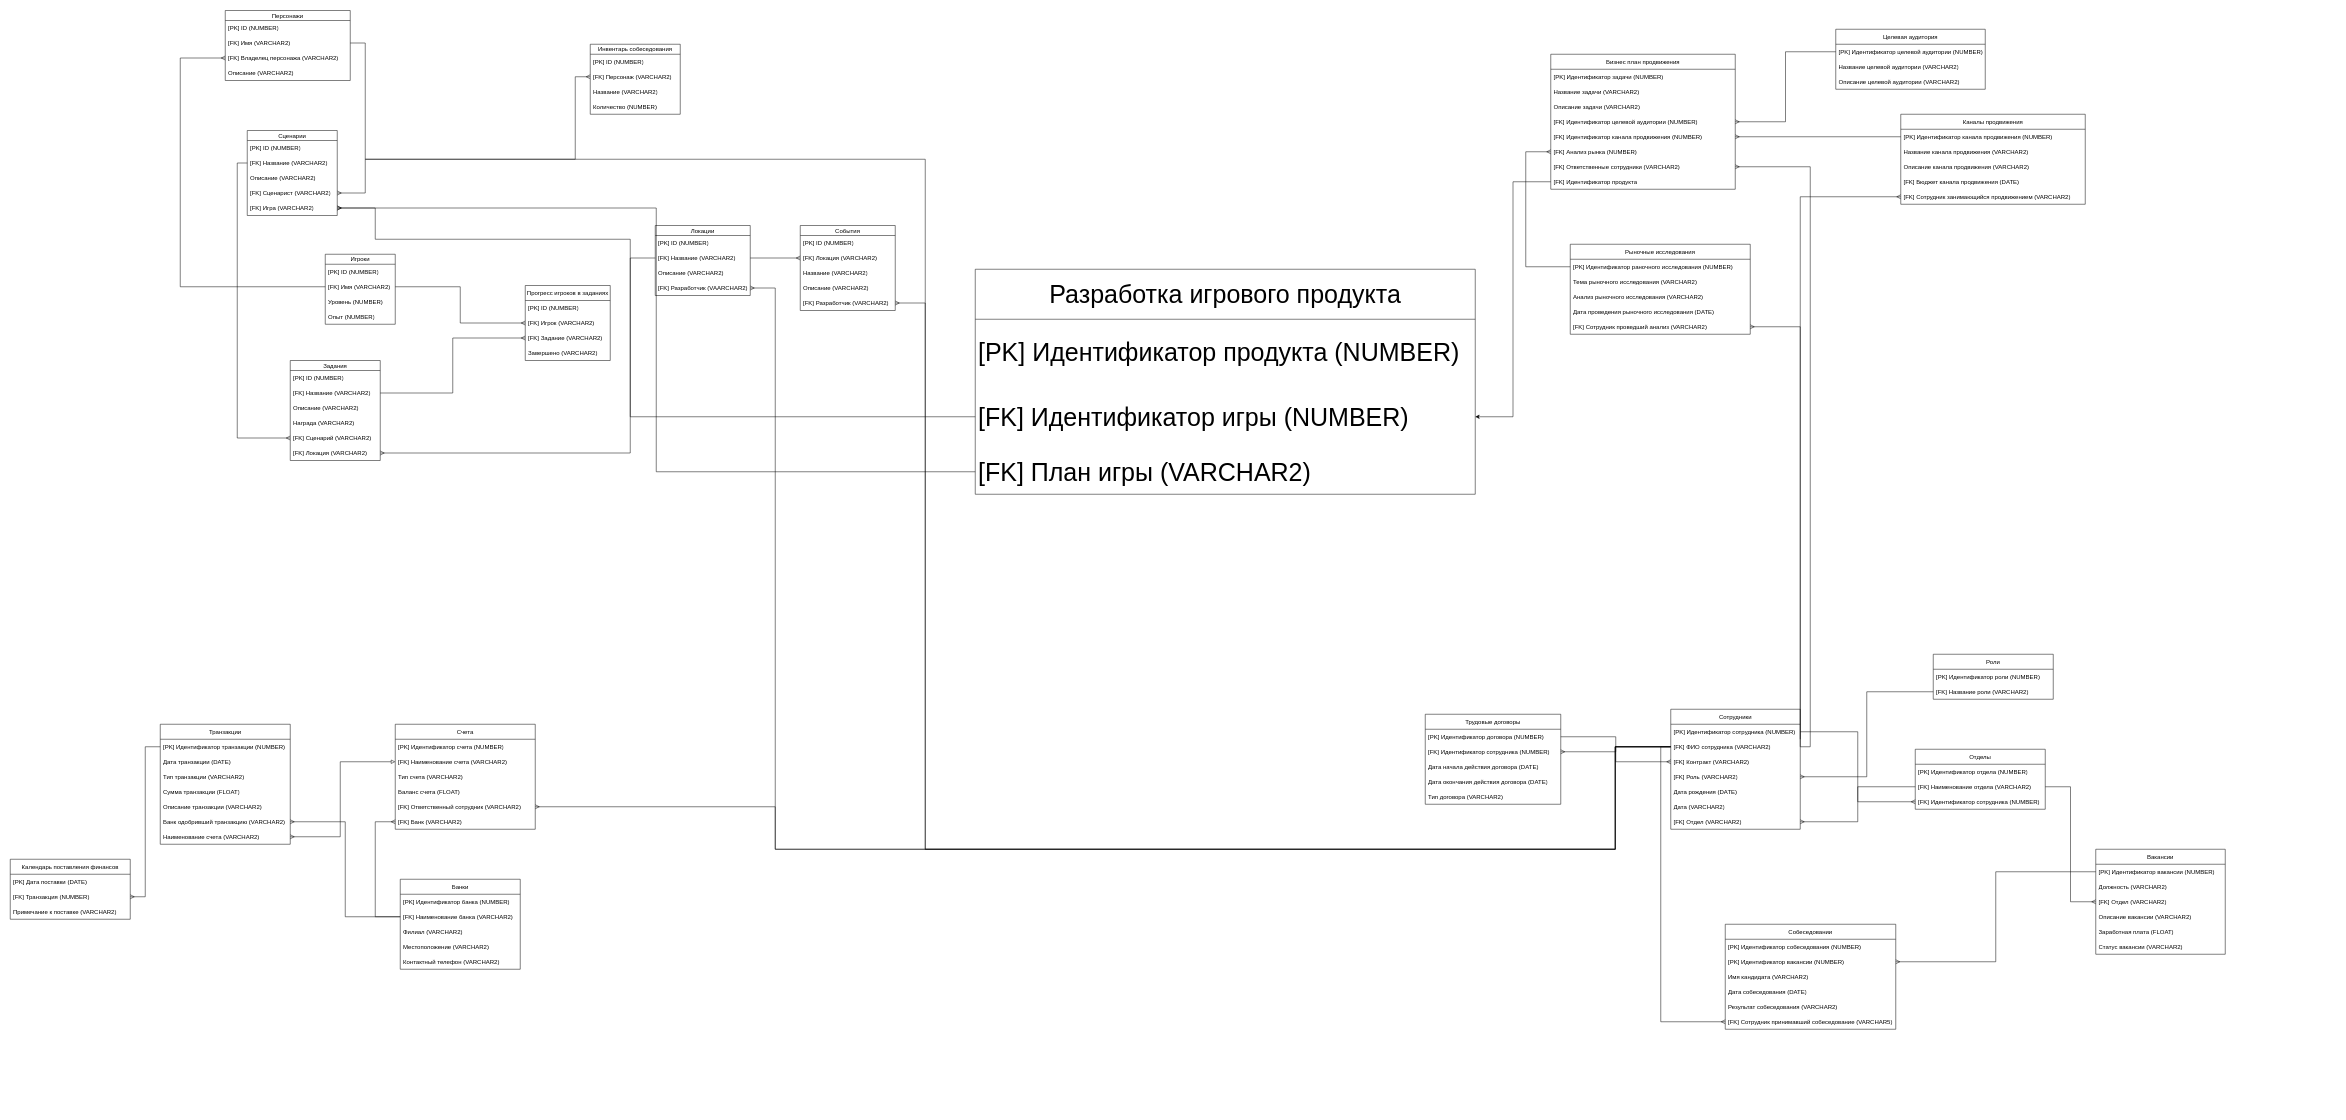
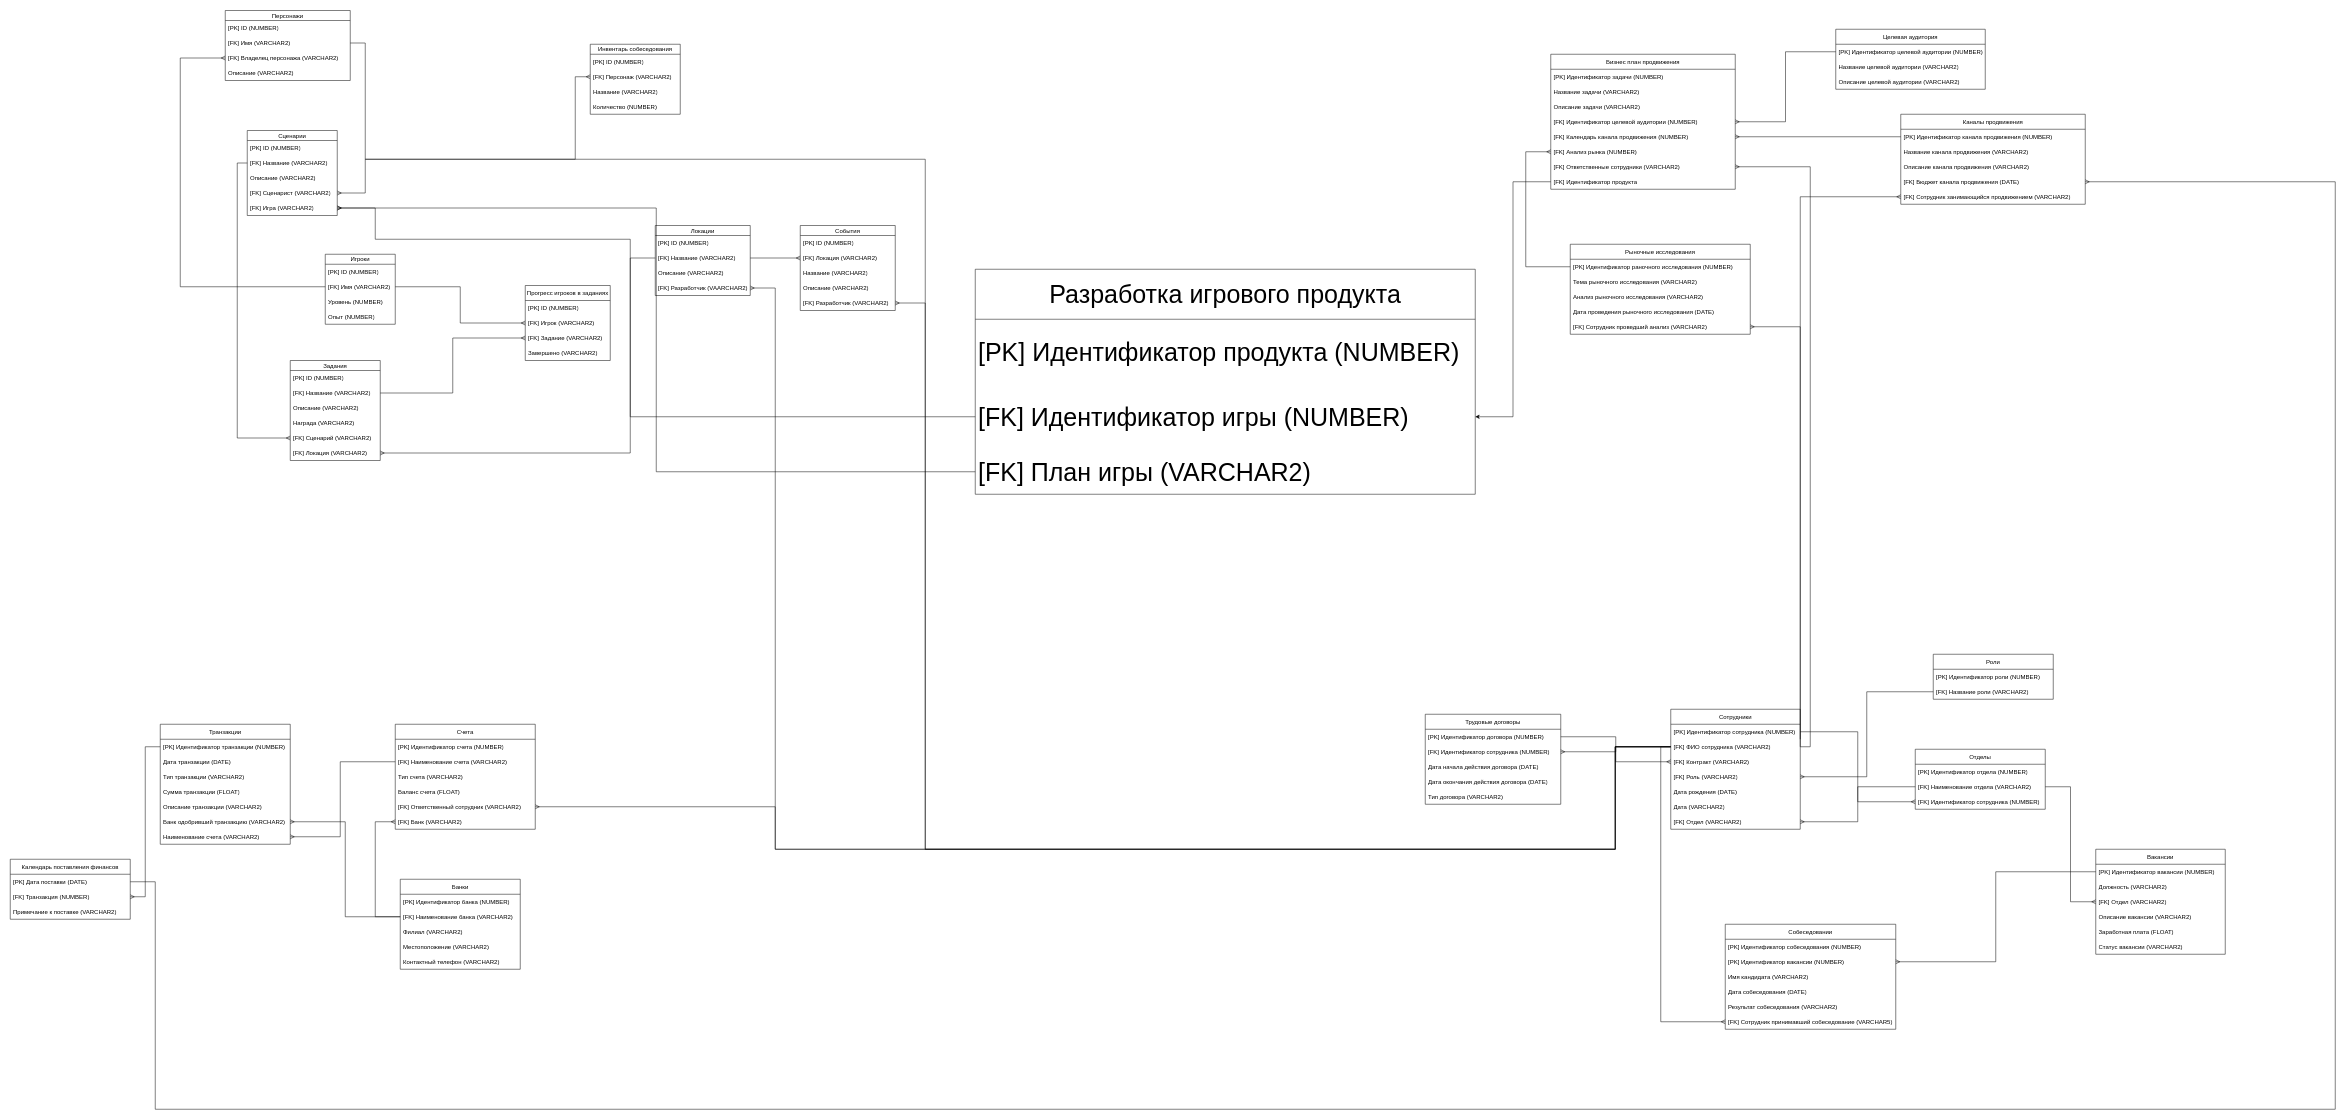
node "[FK] Идентификатор канала продвижения (NUMBER)": label "[FK] Идентификатор канала продвижения (NUMBER)" -> "[FK] Календарь канала продвижения (NUMBER)"
edge "[FK] Наименование счета (VARCHAR2)" -- "Наименование счета (VARCHAR2)": arrowhead block -> none
edge "[PK] Дата поставки (DATE)" -> "[FK] Бюджет канала продвижения (DATE)": added
